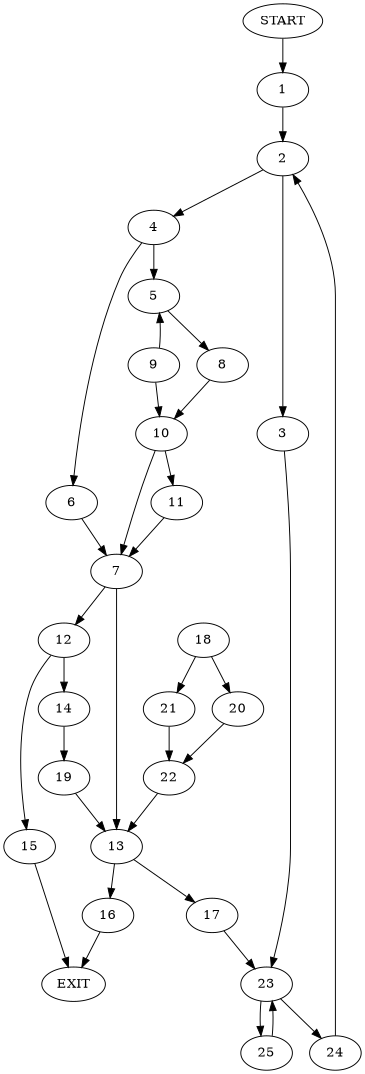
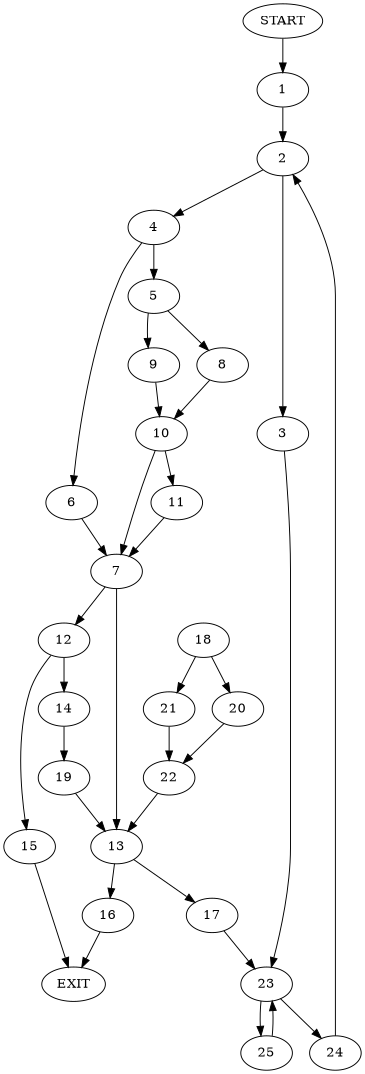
edge "9" -> "5": reversed
